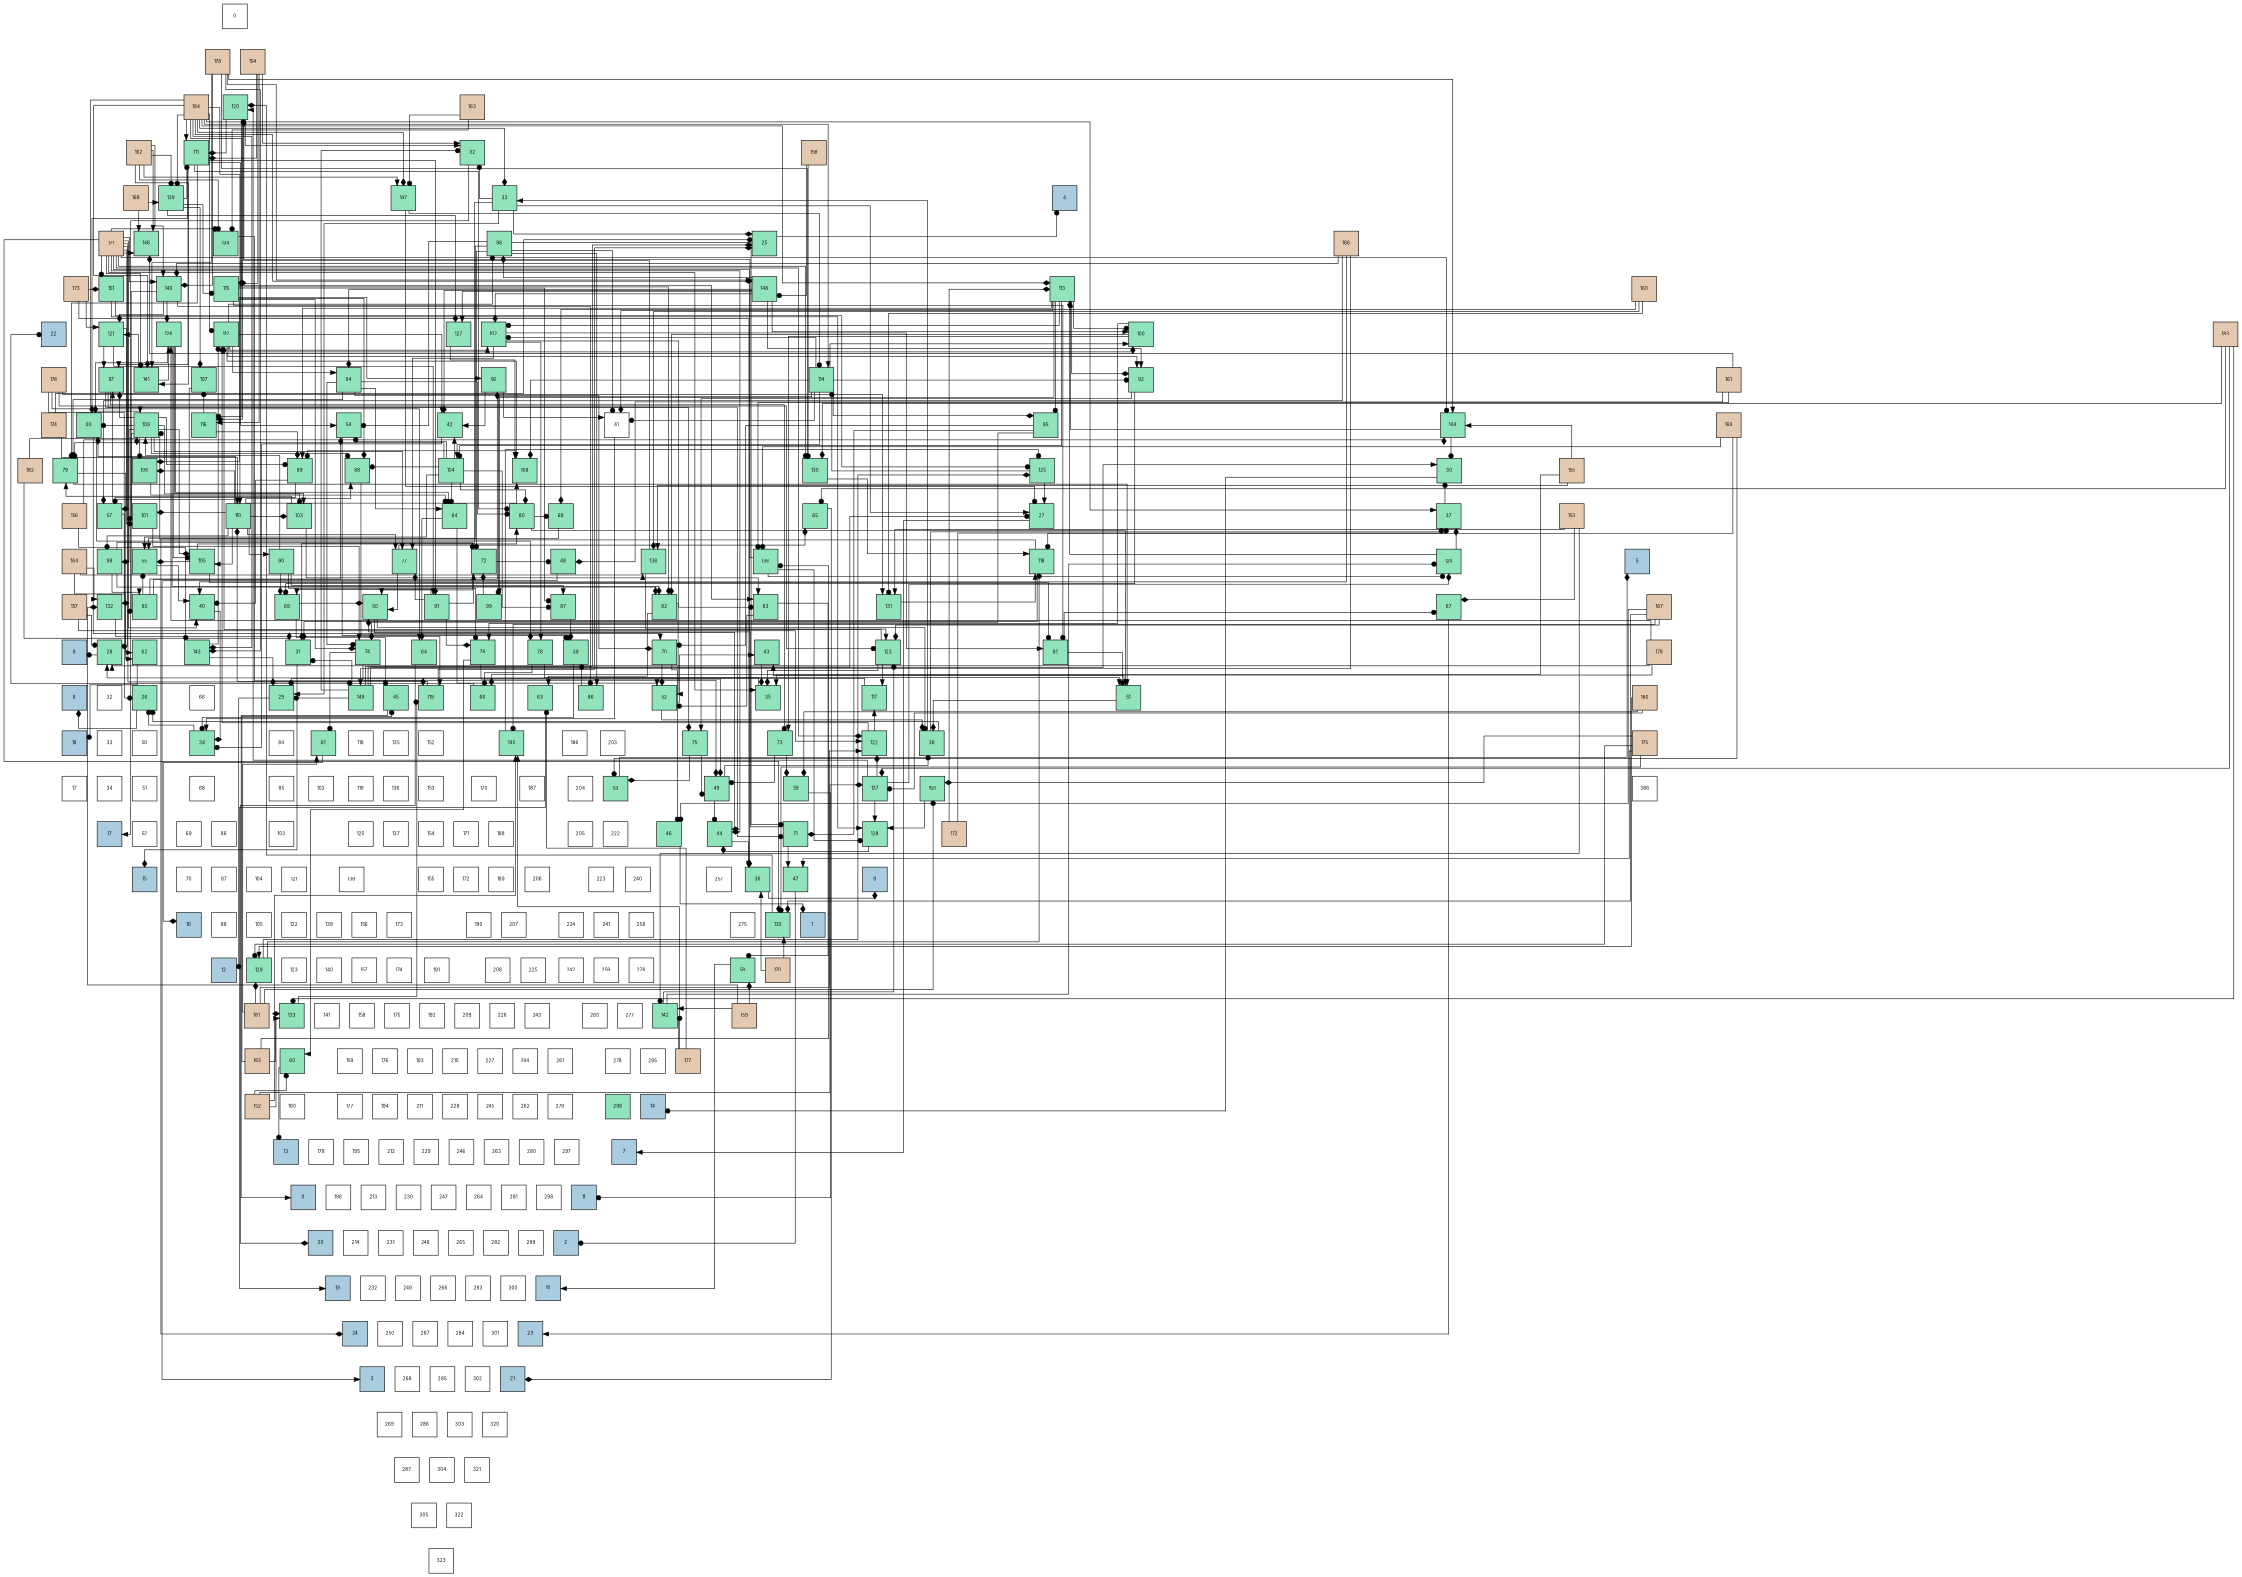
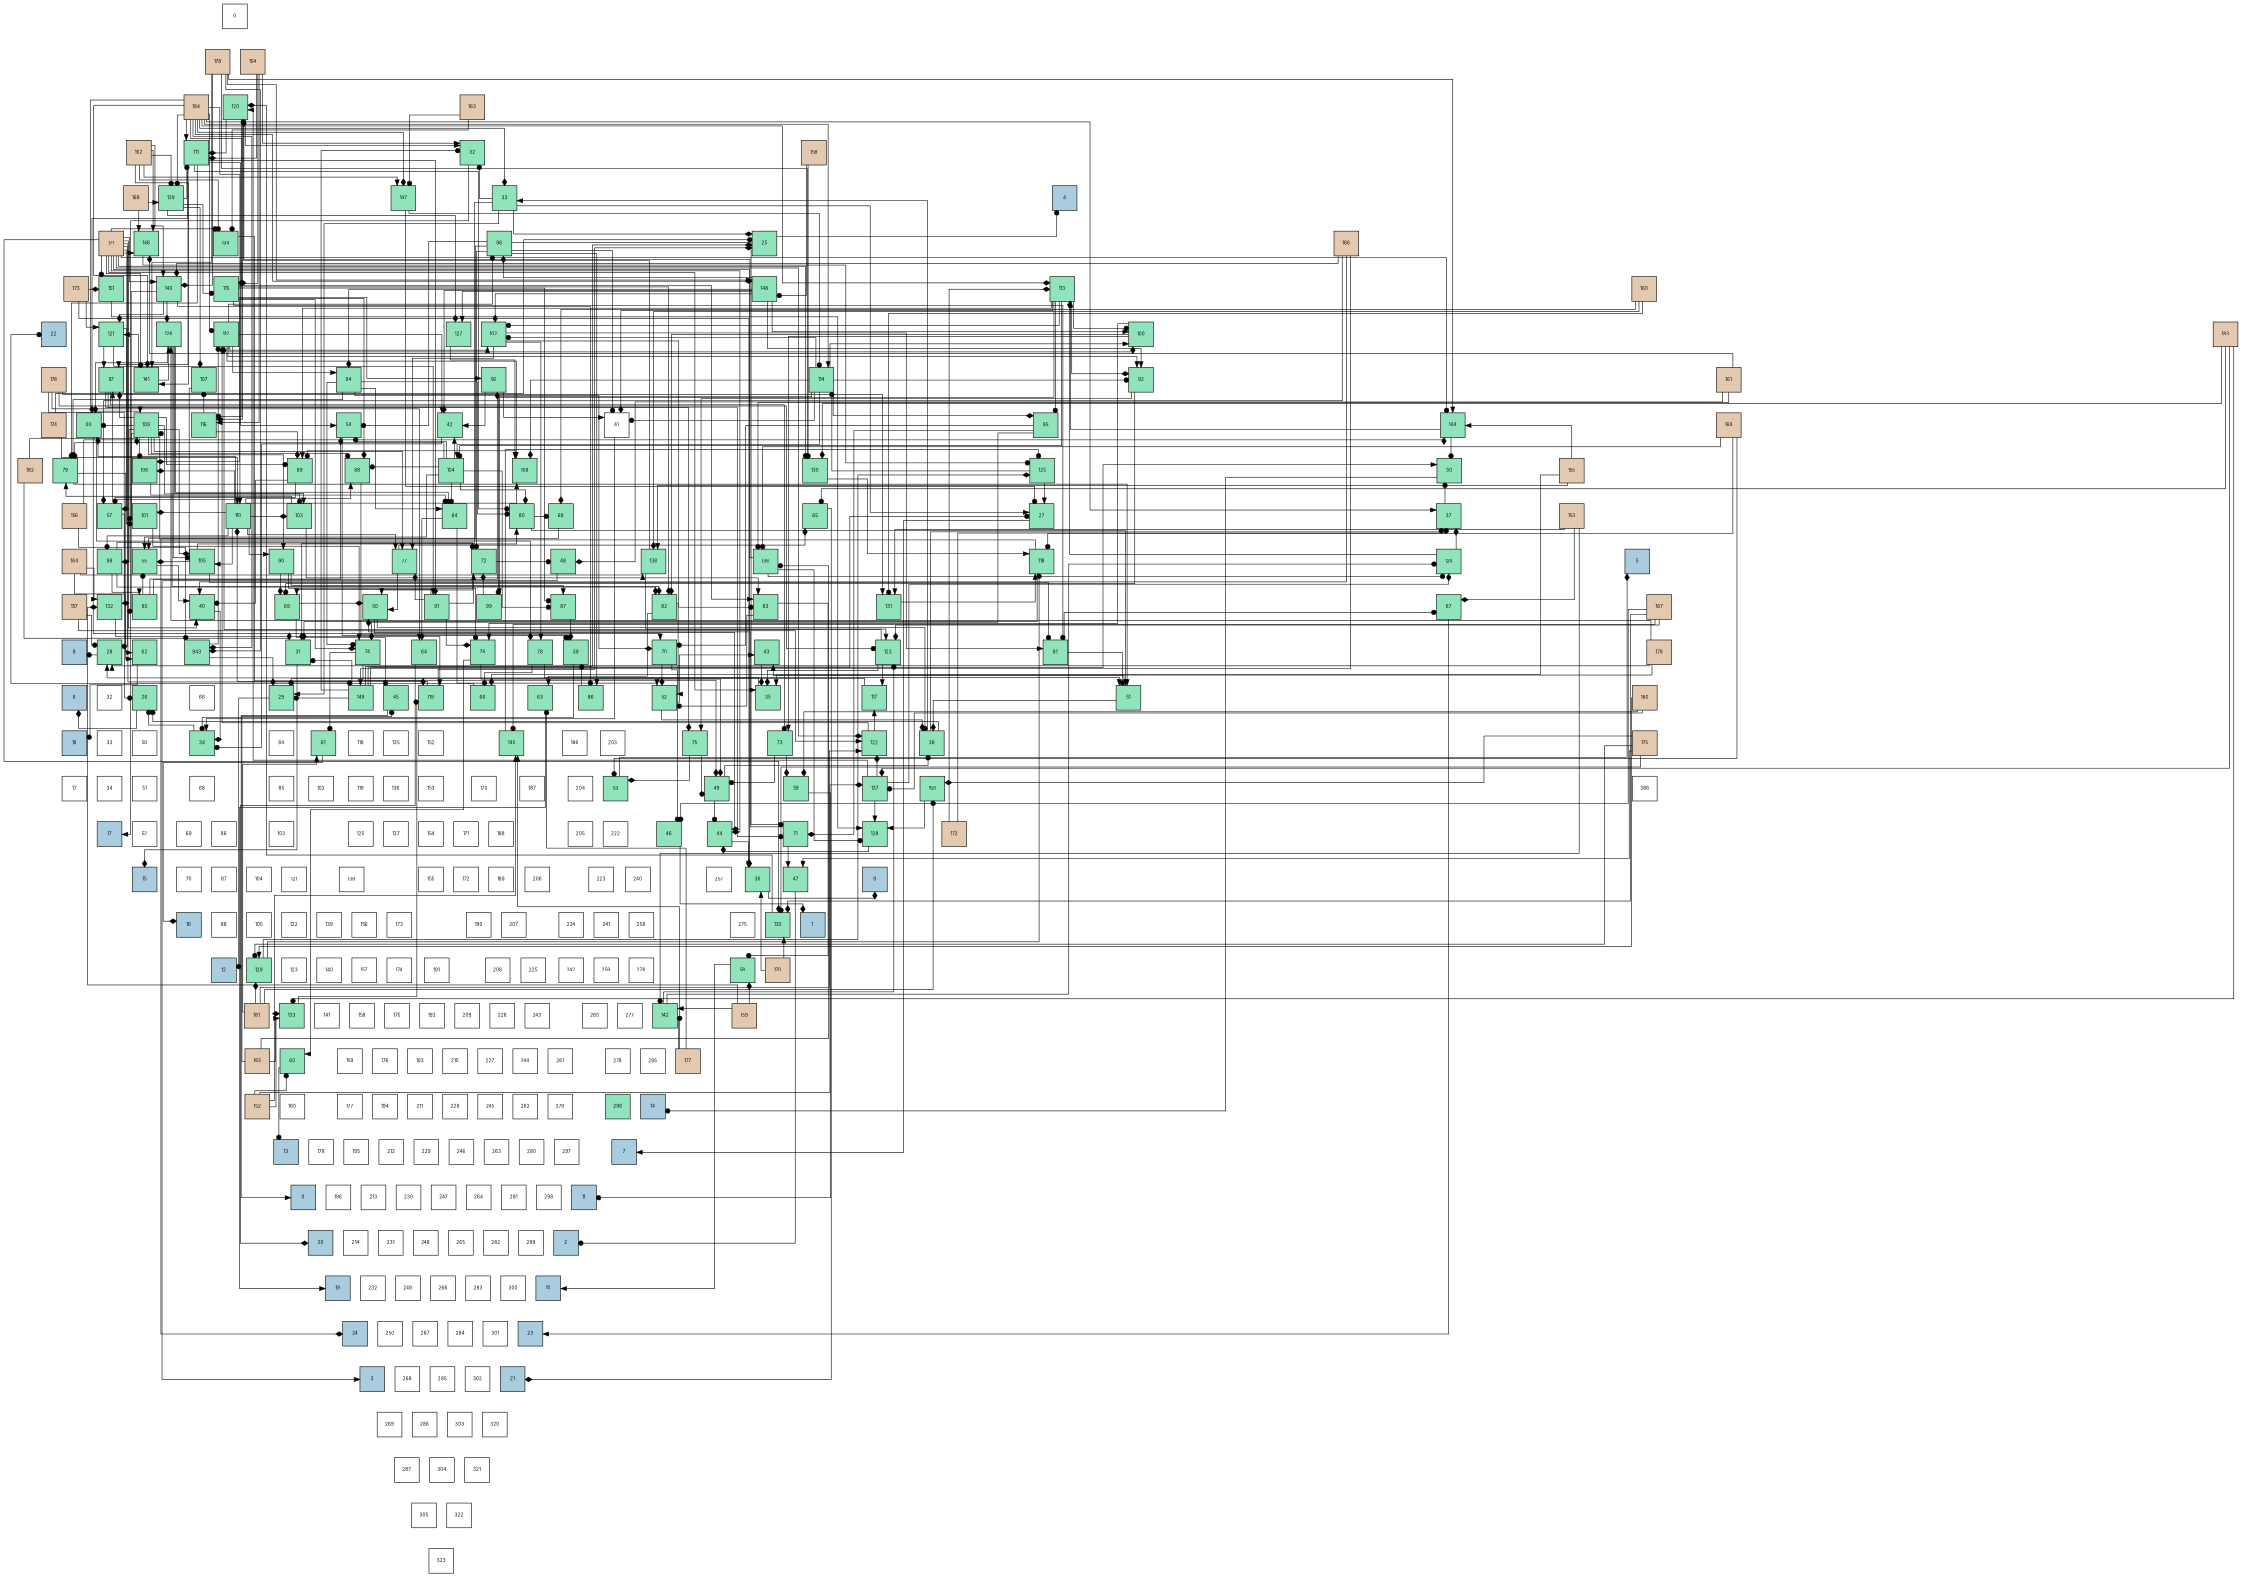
edge "151" -> "125": now "146" -> "125"
edge "90" -> "109": reversed
node "143": label "143" -> "943"
